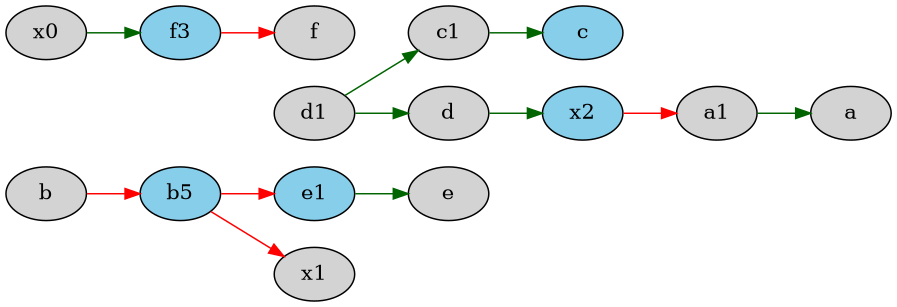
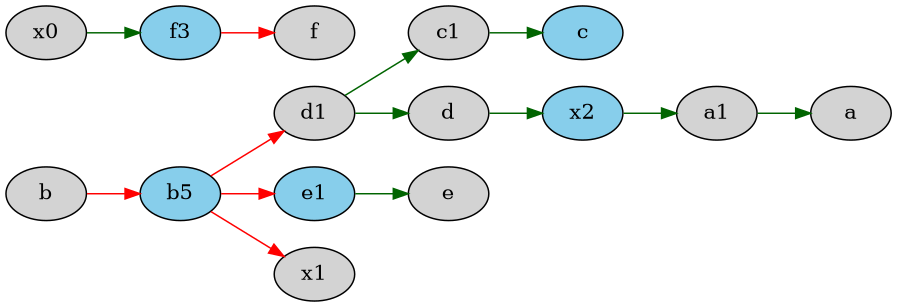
edge "x2" -> "a1": color red -> darkgreen
edge "b5" -> "d1": added
